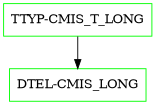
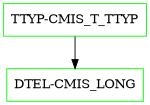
node "TTYP-CMIS_T_LONG": label "TTYP-CMIS_T_LONG" -> "TTYP-CMIS_T_TTYP"
